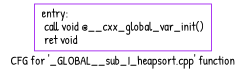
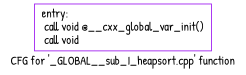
node "entry:": text "ret void" -> "call void"
